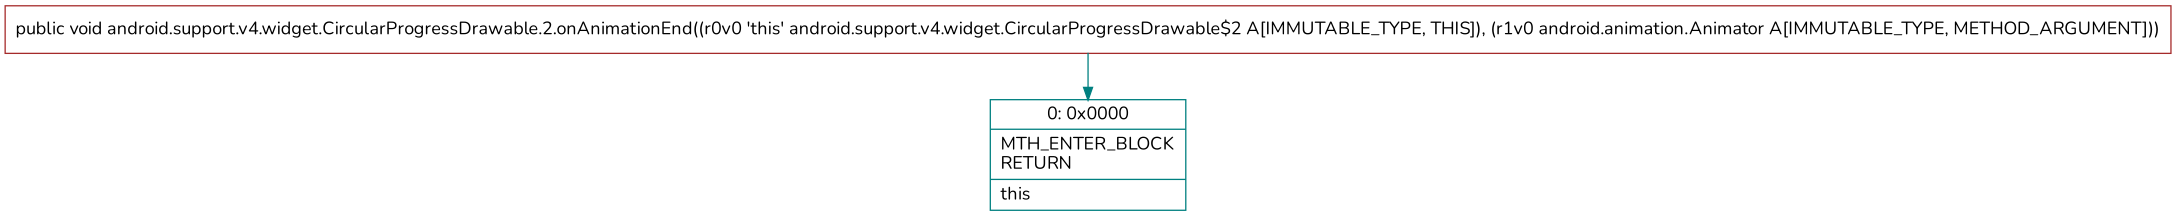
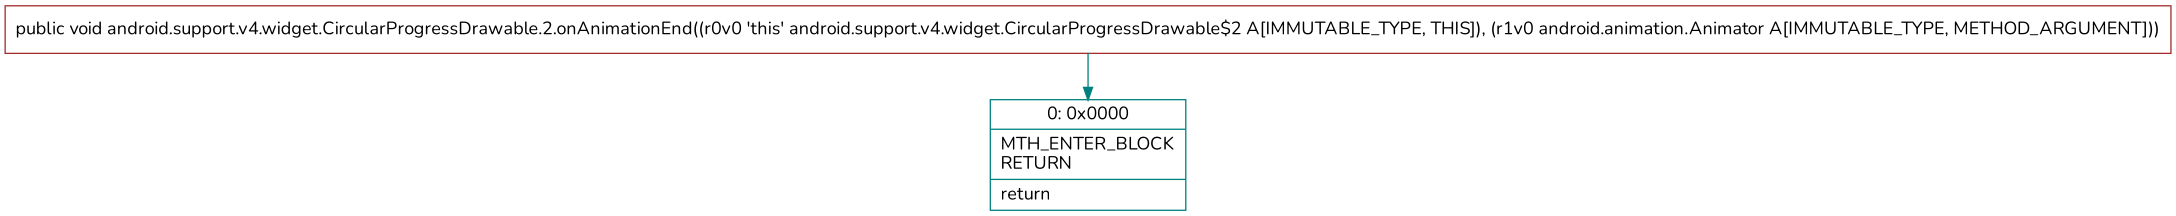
node "0: 0x0000": text "this" -> "return"
